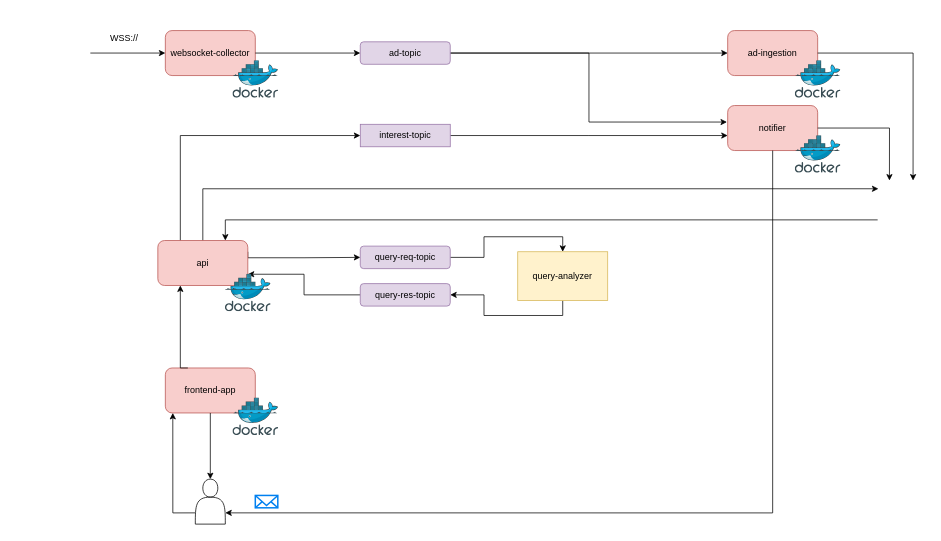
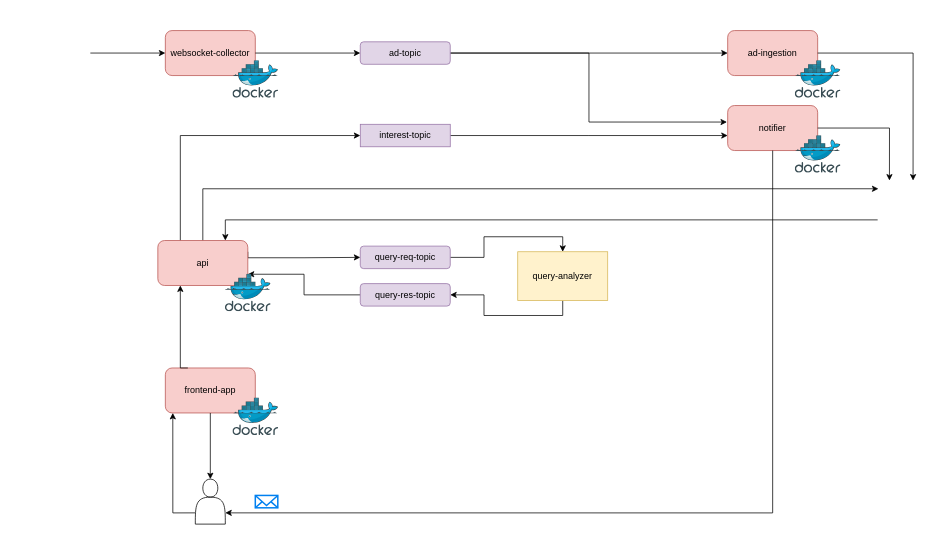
node "WSS://": removed
